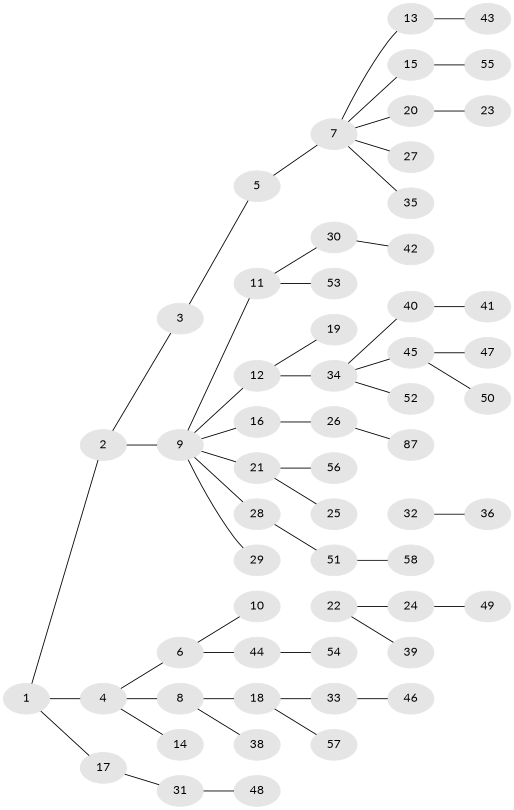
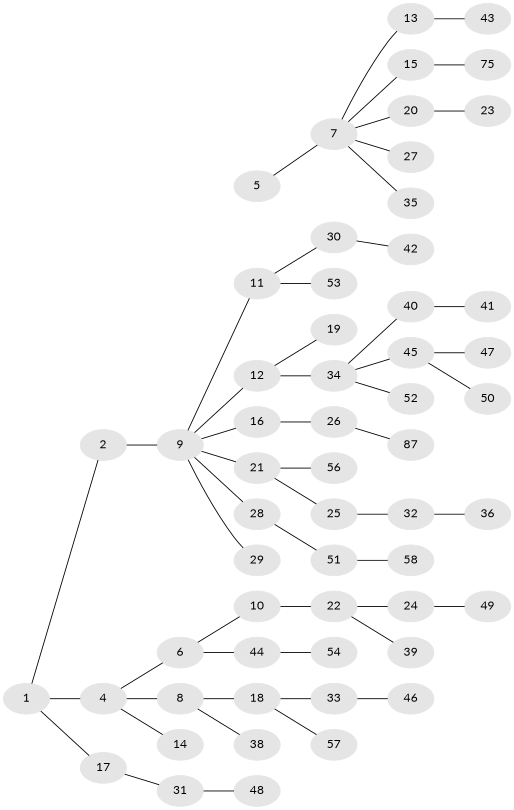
node "55": label "55" -> "75"
node "3": removed
edge "25" -- "32": added
edge "10" -- "22": added
